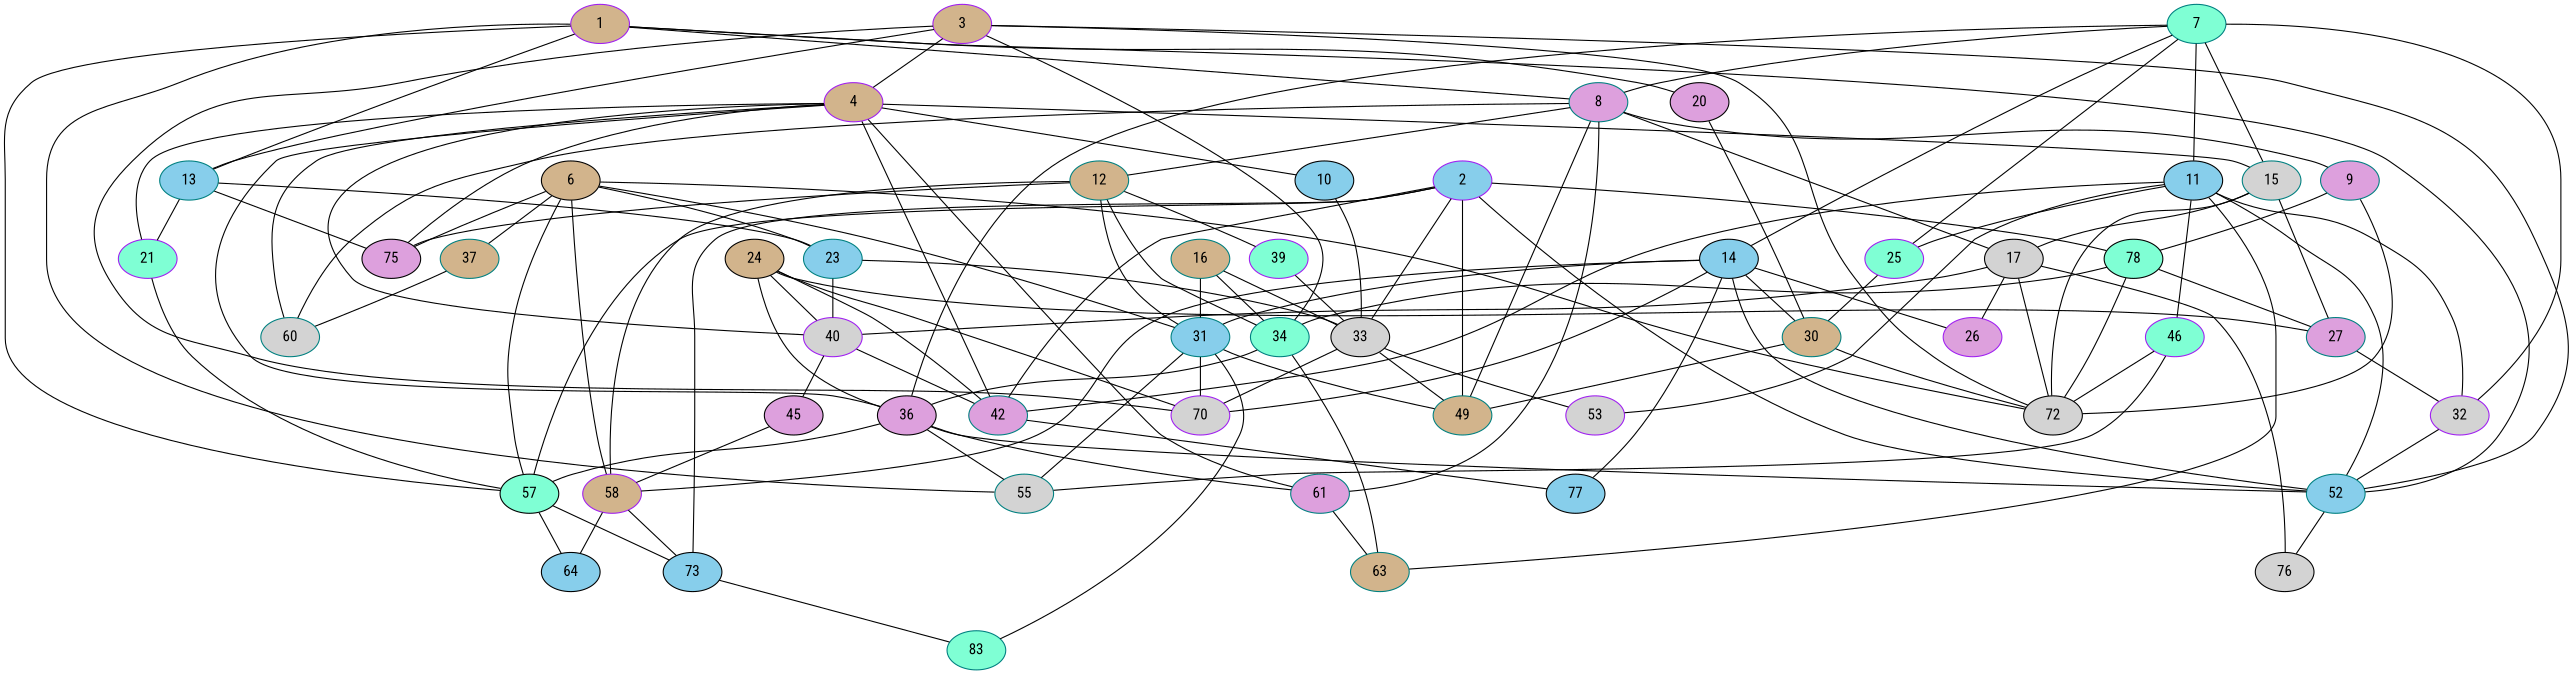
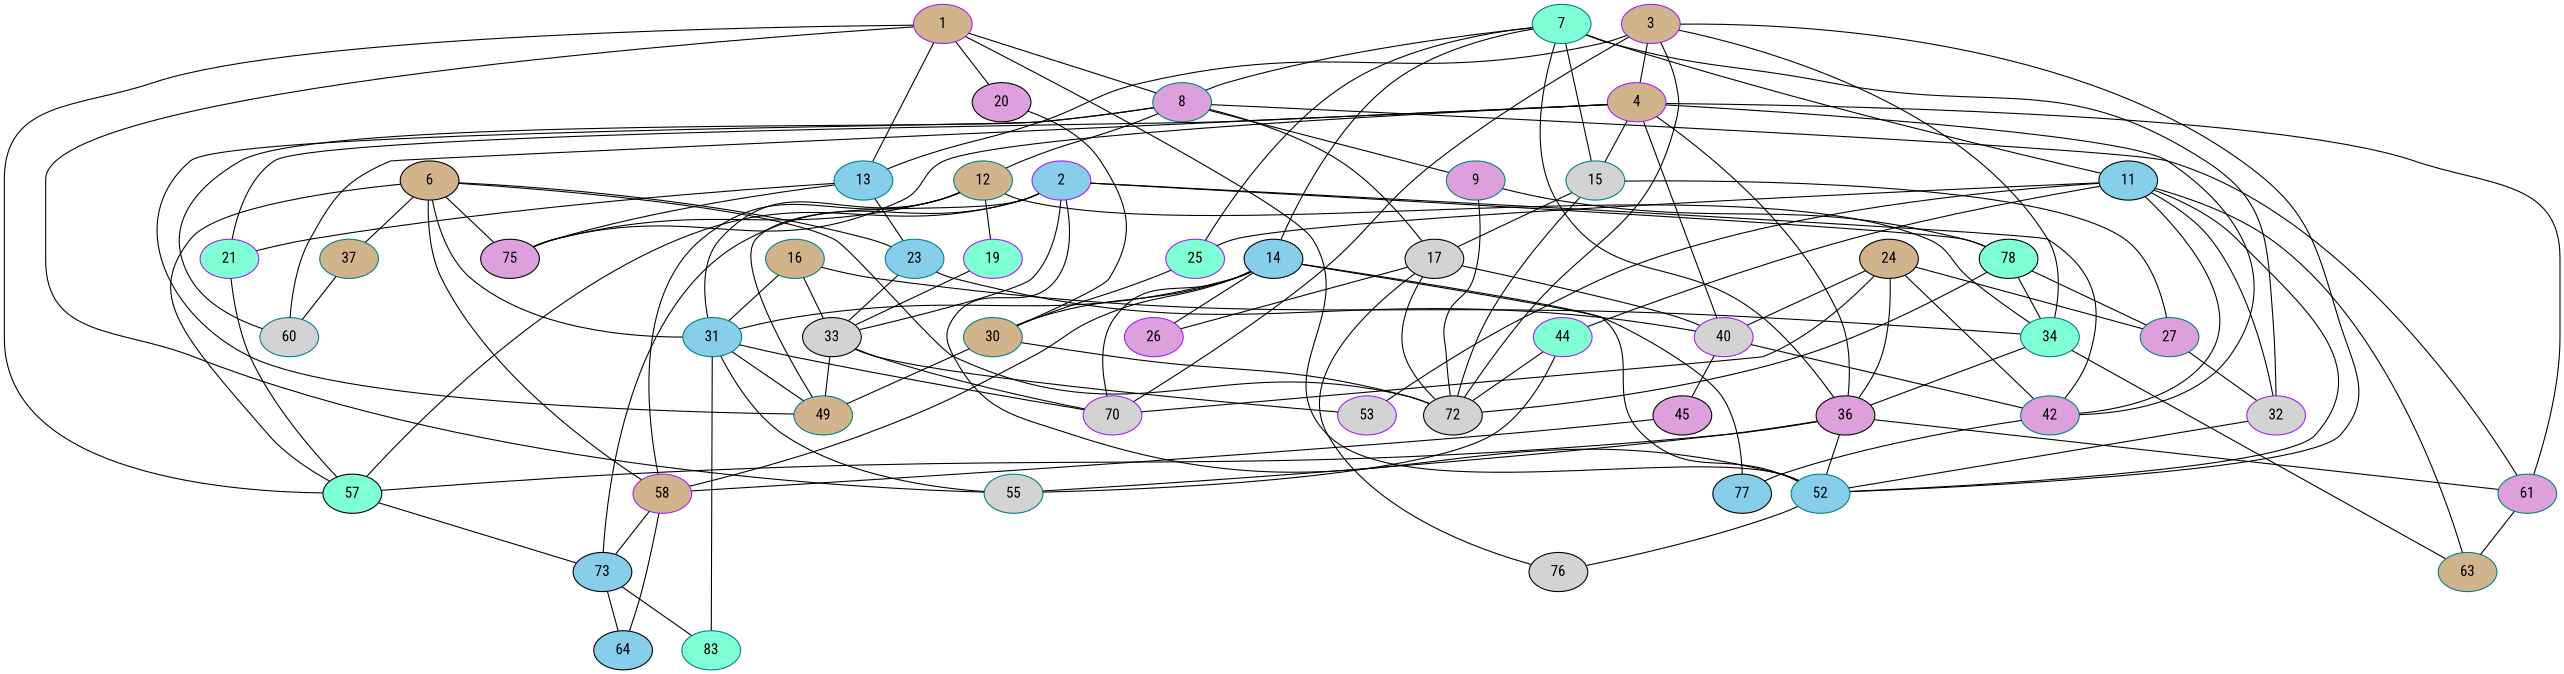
node "10": removed
node "39": label "39" -> "19"
node "46": label "46" -> "44"
edge "57" -- "64": now "73" -- "64"
